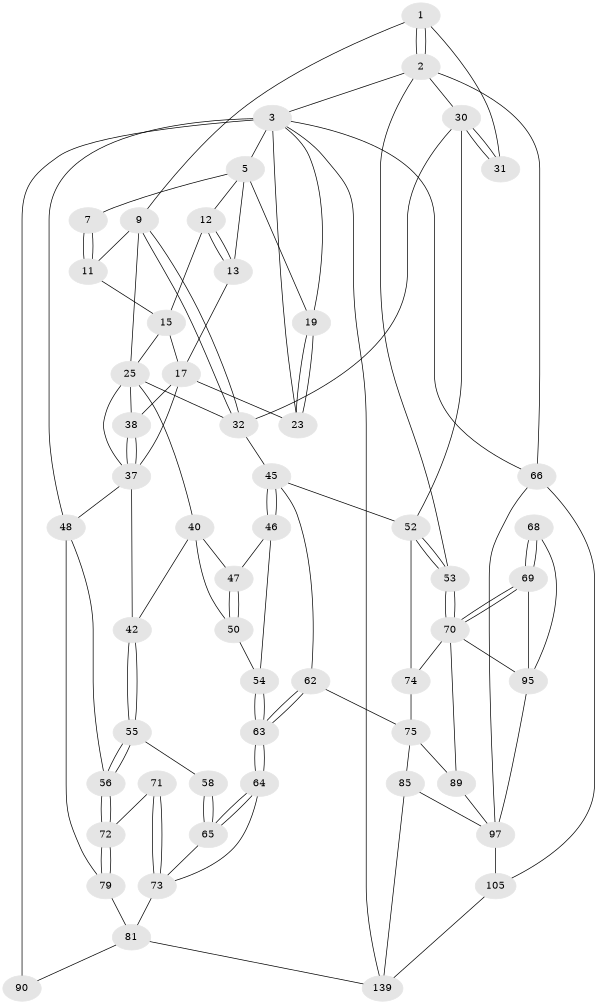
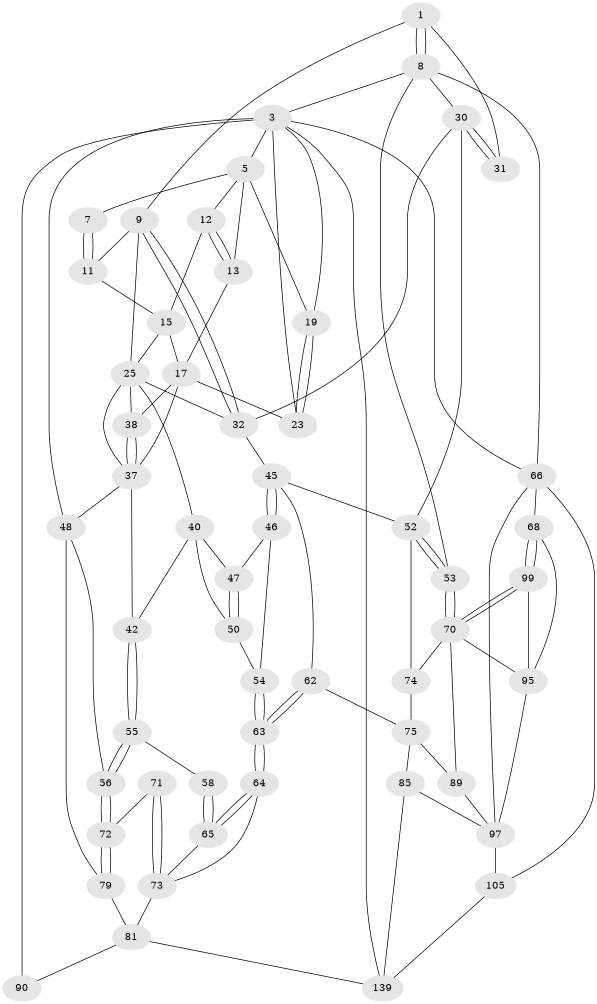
node "2": label "2" -> "8"
edge "66" -- "68": added
node "69": label "69" -> "99"
